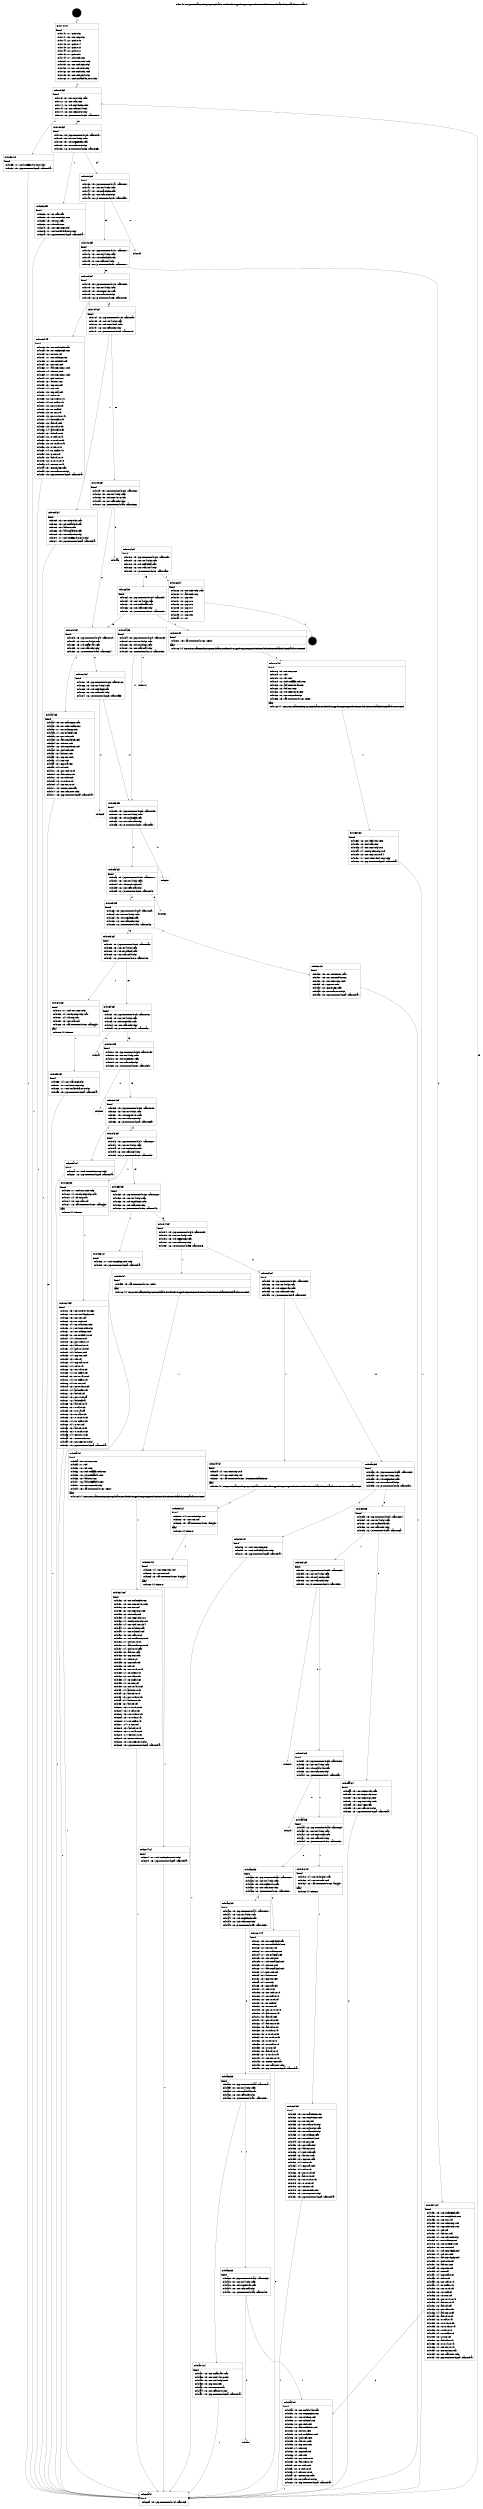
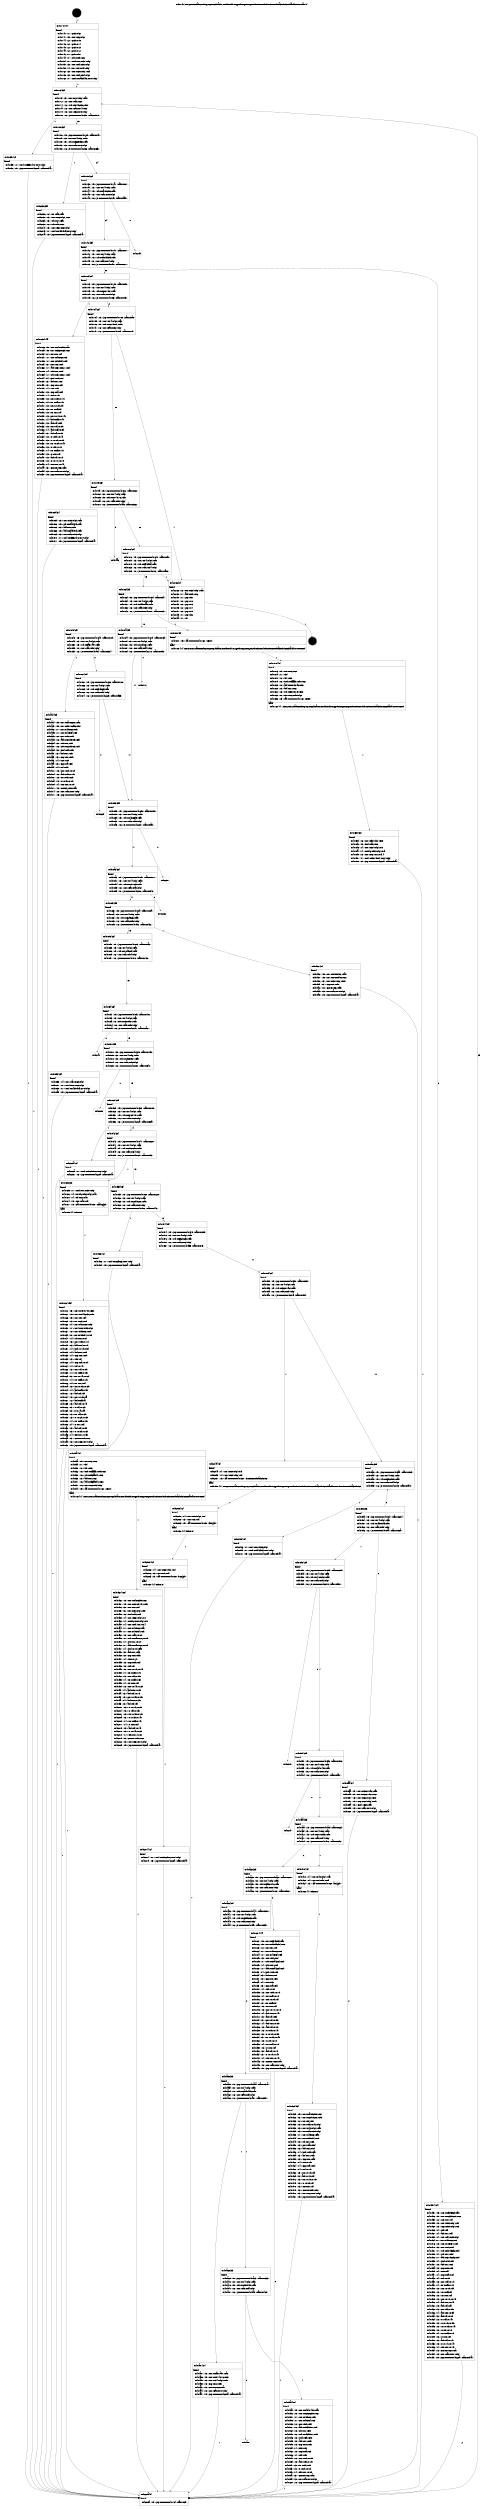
edge "0x4017e4 [25]" -> "0x401e5d [31]": now "0x4017e4 [25]" -> "0x4021c6 [21]"
edge "0x4017fd [25]" -> "0x401848 [25]": now "0x4017fd [25]" -> "0x401816 [25]"
edge "0x40182f [25]" -> "0x401848 [25]": now "0x40182f [25]" -> "0x40187a [25]"
node "0x401e7c [23]": removed
edge "0x401ac4 [88]" -> "0x40228a [5]": label " 22" -> " 1"
node "0x401f55 [5]": removed
edge "0x4019a6 [25]" -> "0x4019bf [25]": reversed
edge "0x401a23 [25]" -> "0x401a3c [25]": removed, label "4"
edge "0x401d51 [164]" -> "0x401bad [88]": now "0x401d51 [164]" -> "0x40228a [5]"
